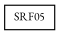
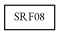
node "SRF05": label "SRF05" -> "SRF08"
